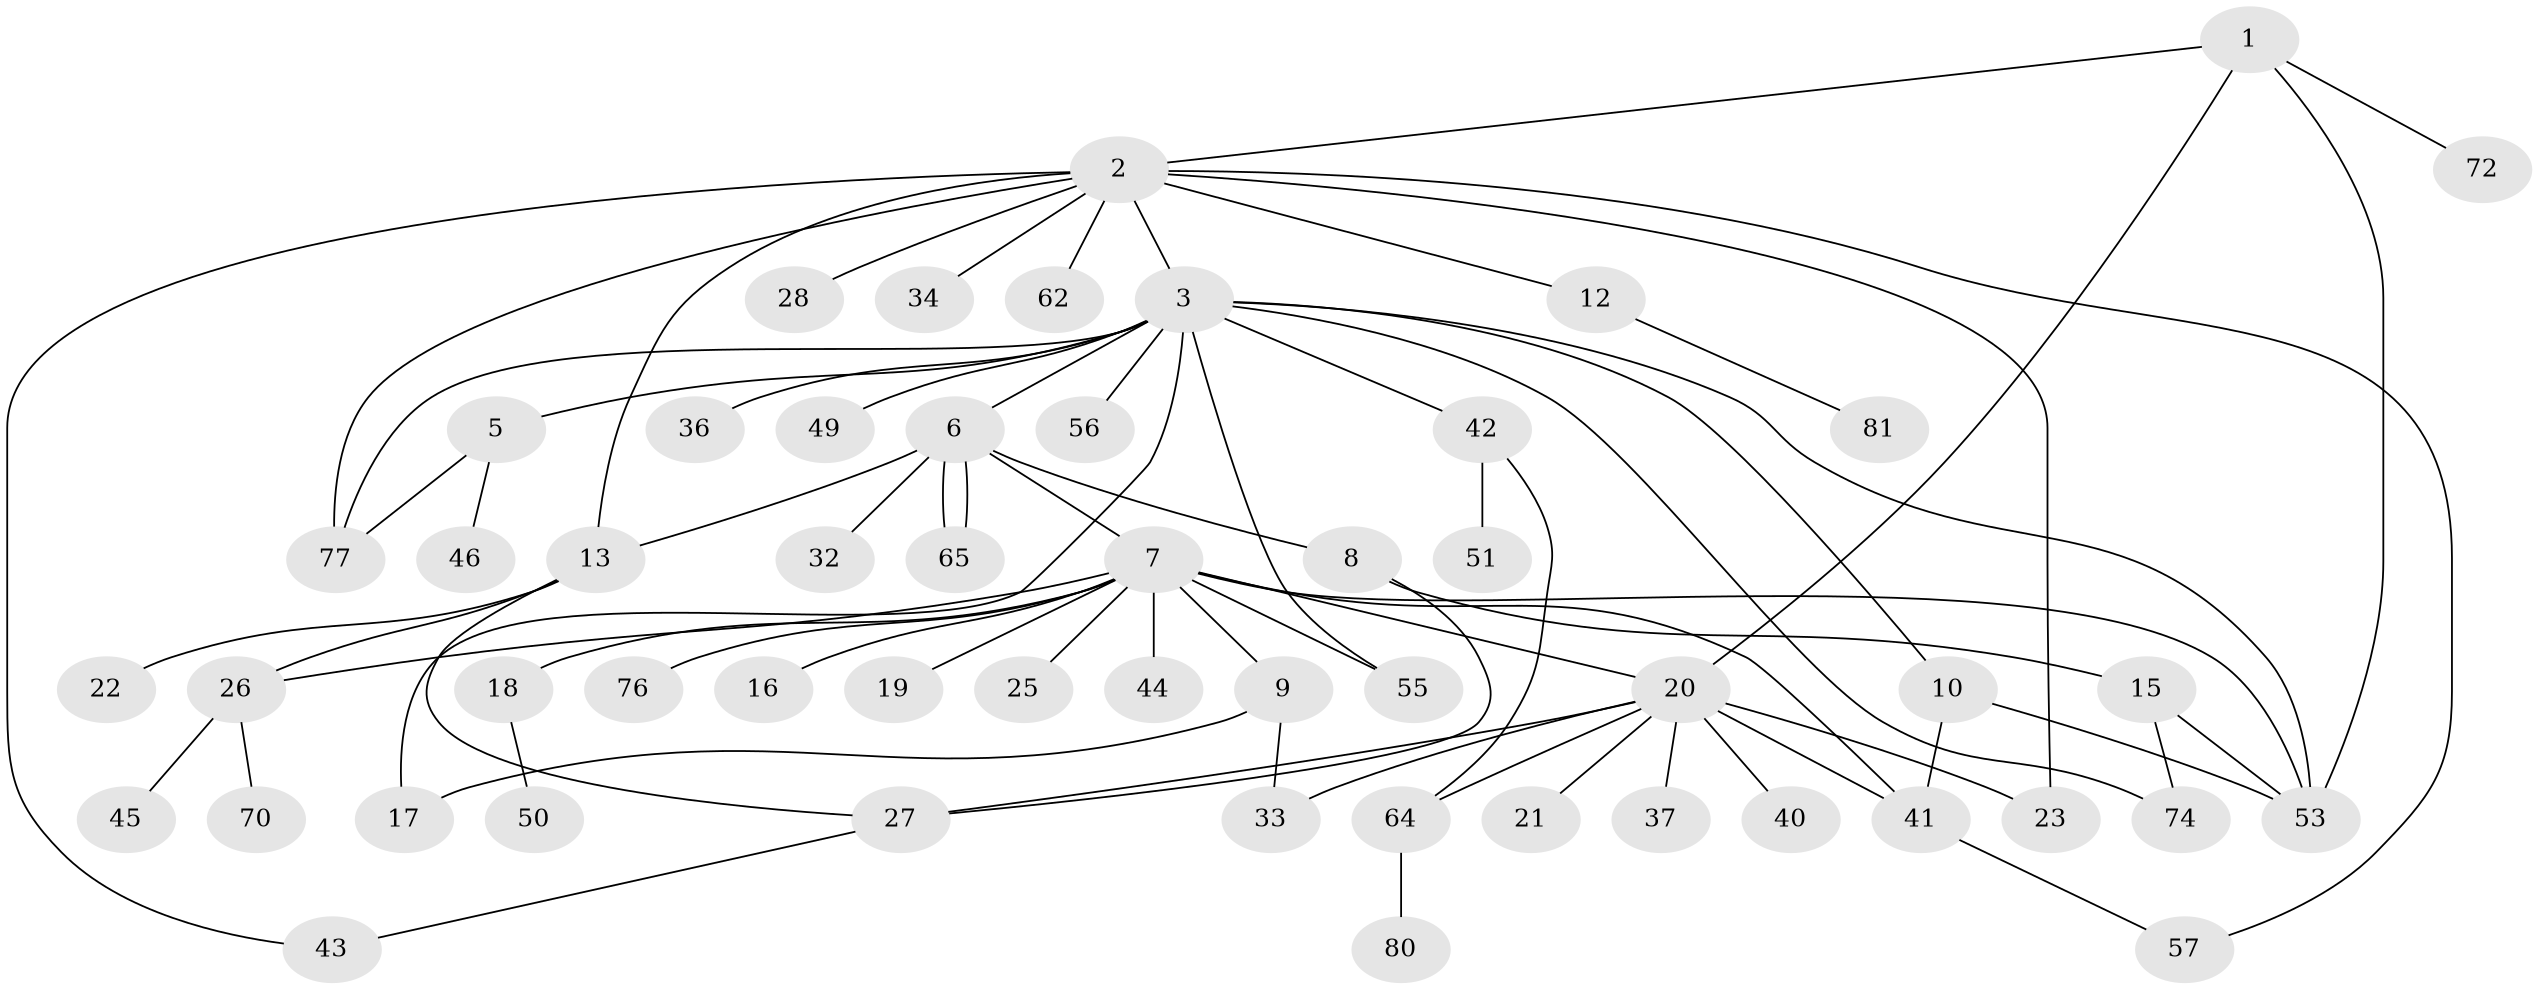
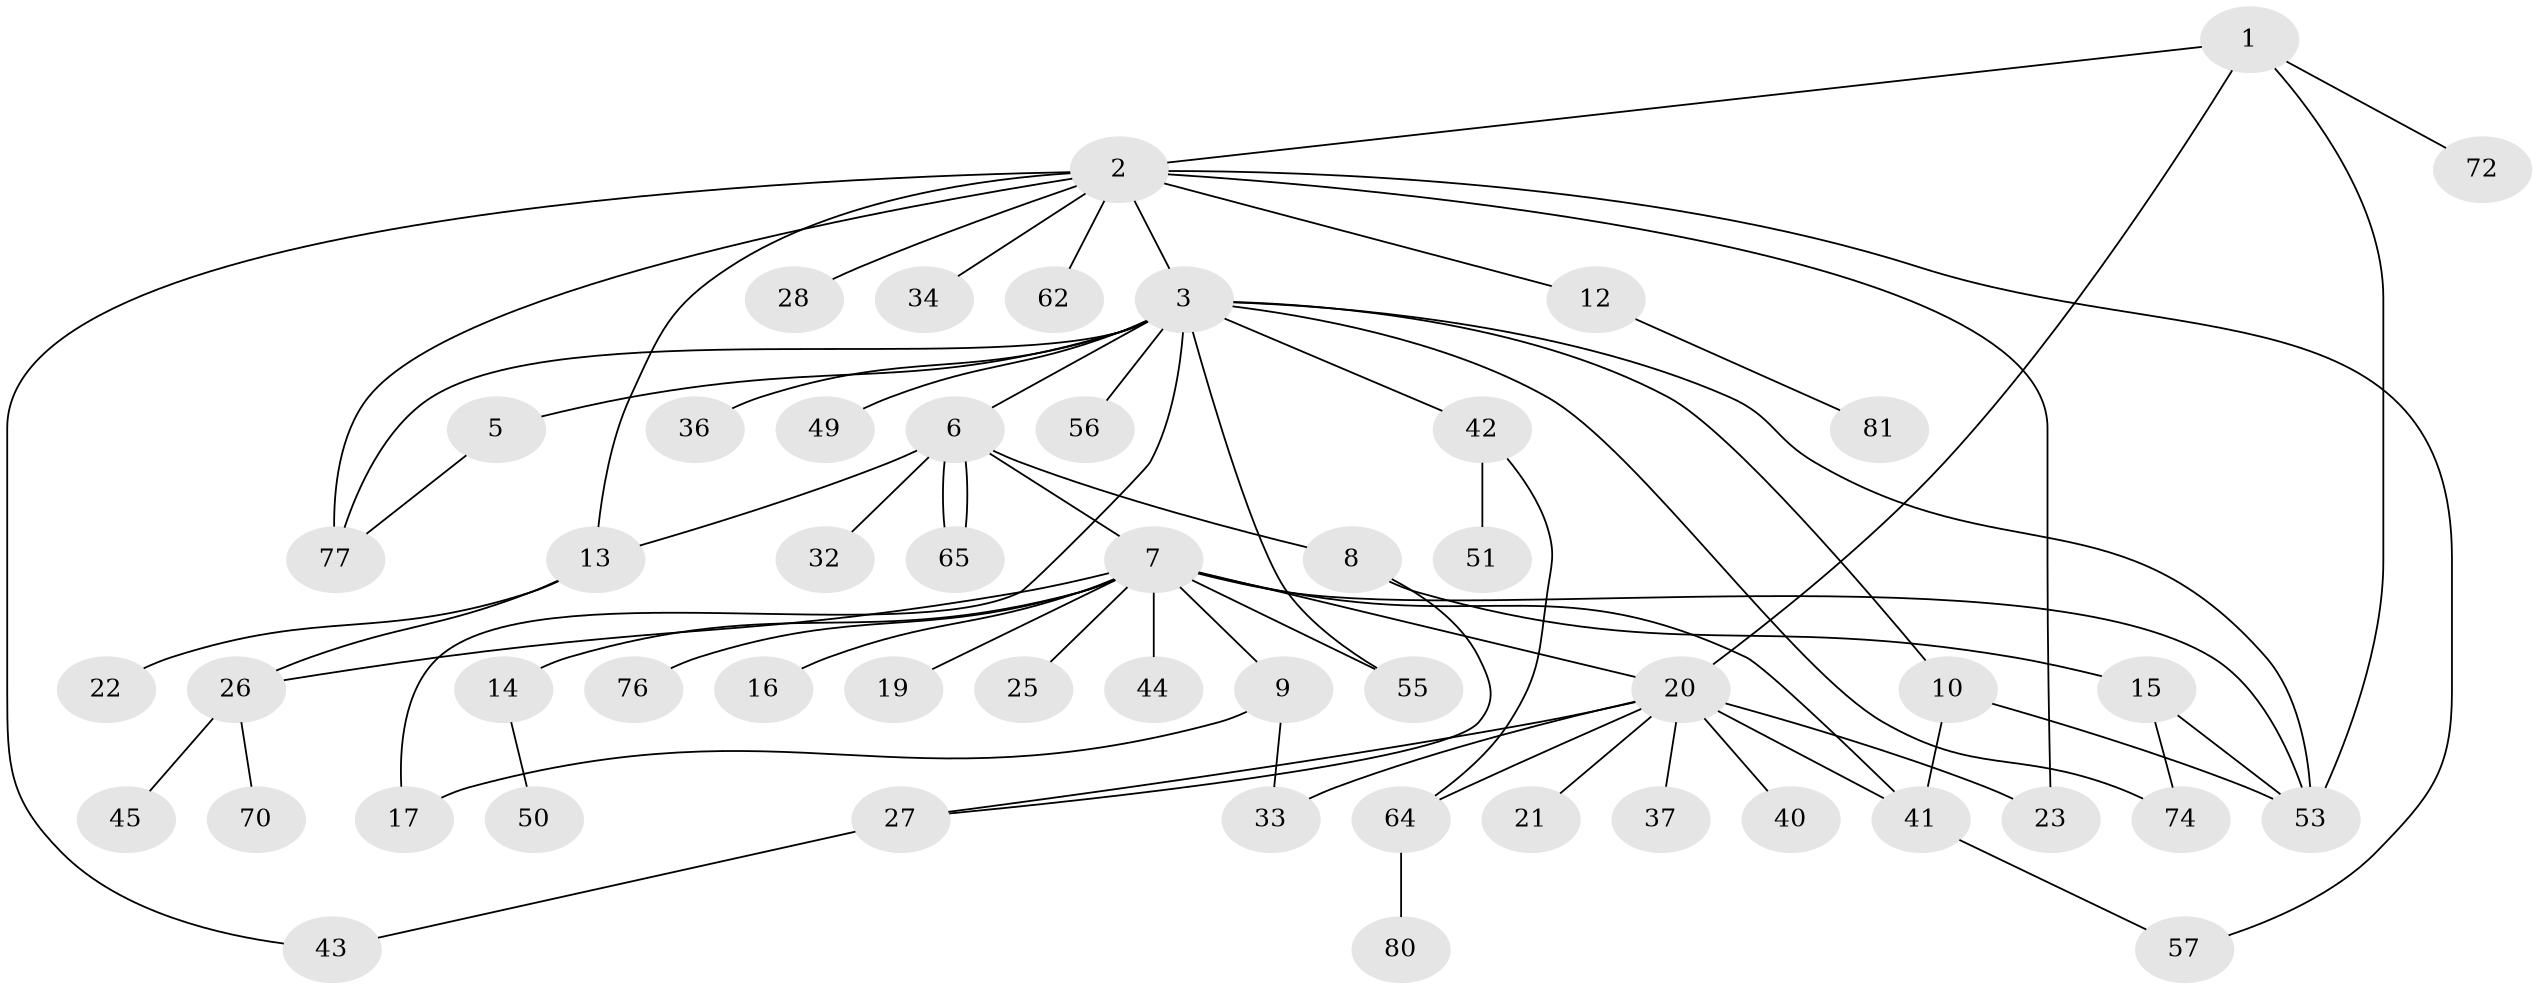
node "46": removed
node "18": label "18" -> "14"
edge "13" -- "27": removed
